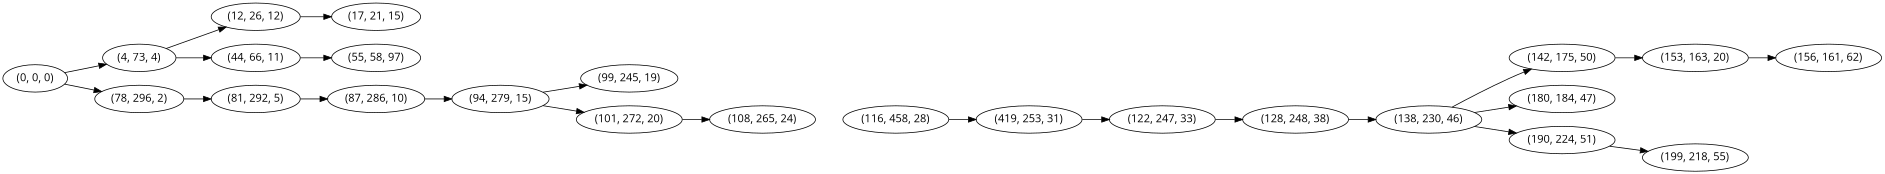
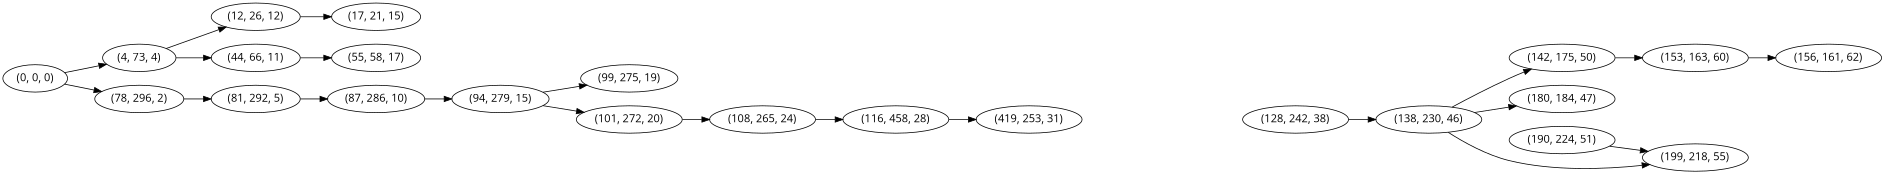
node "(55, 58, 97)": label "(55, 58, 97)" -> "(55, 58, 17)"
node "(153, 163, 20)": label "(153, 163, 20)" -> "(153, 163, 60)"
node "(99, 245, 19)": label "(99, 245, 19)" -> "(99, 275, 19)"
edge "(108, 265, 24)" -> "(116, 458, 28)": added
node "(122, 247, 33)": removed
node "(128, 248, 38)": label "(128, 248, 38)" -> "(128, 242, 38)"
edge "(138, 230, 46)" -> "(190, 224, 51)": now "(138, 230, 46)" -> "(199, 218, 55)"
